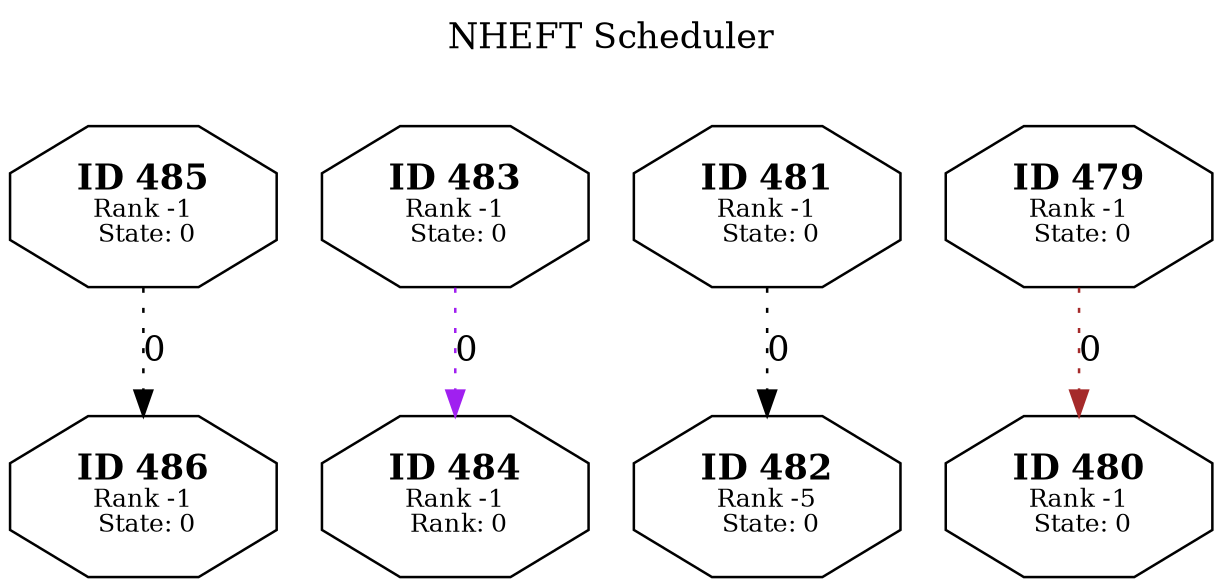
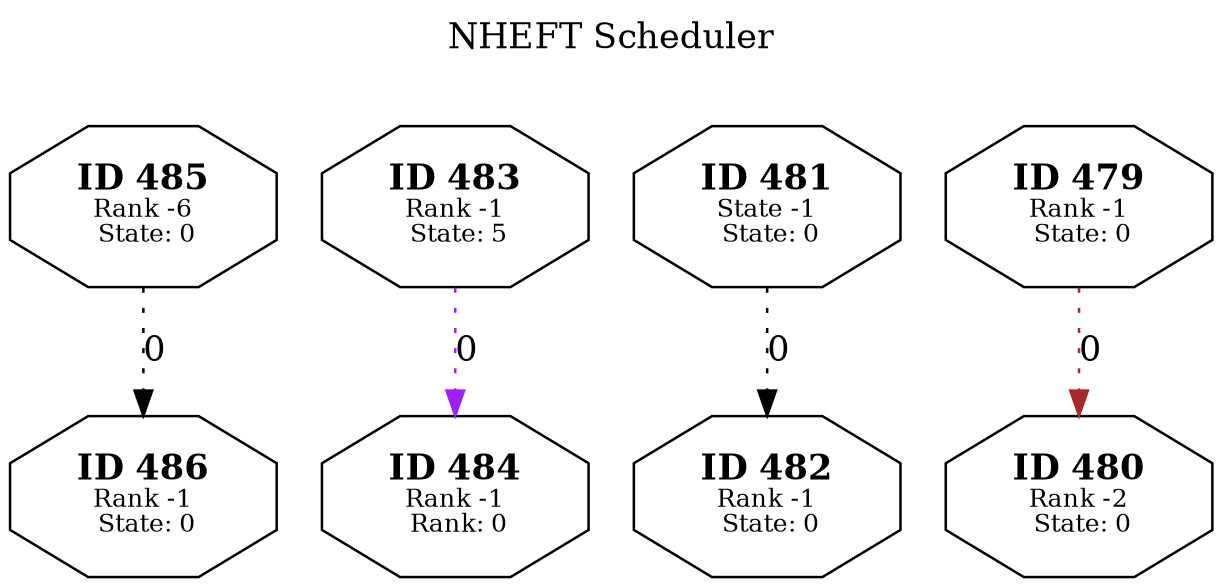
node "ID 485": text "Rank -1" -> "Rank -6"
node "ID 481": text "Rank -1" -> "State -1"
node "ID 483": text "State: 0" -> "State: 5"
node "ID 482": text "Rank -5" -> "Rank -1"
node "ID 480": text "Rank -1" -> "Rank -2"
